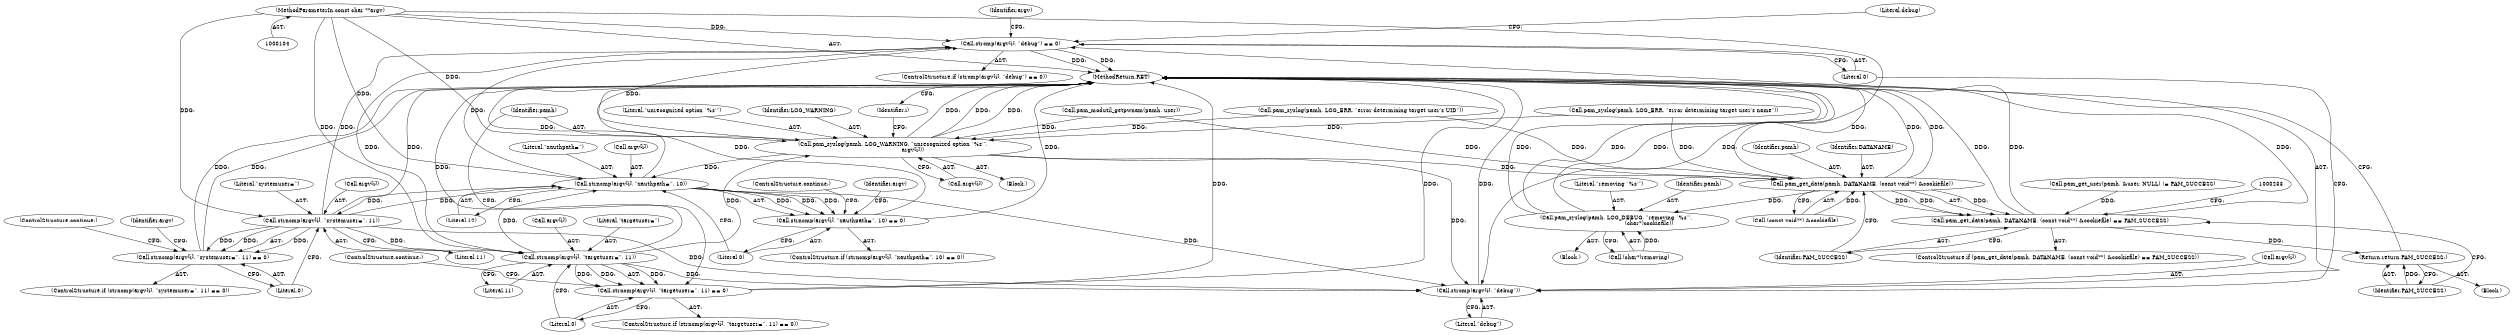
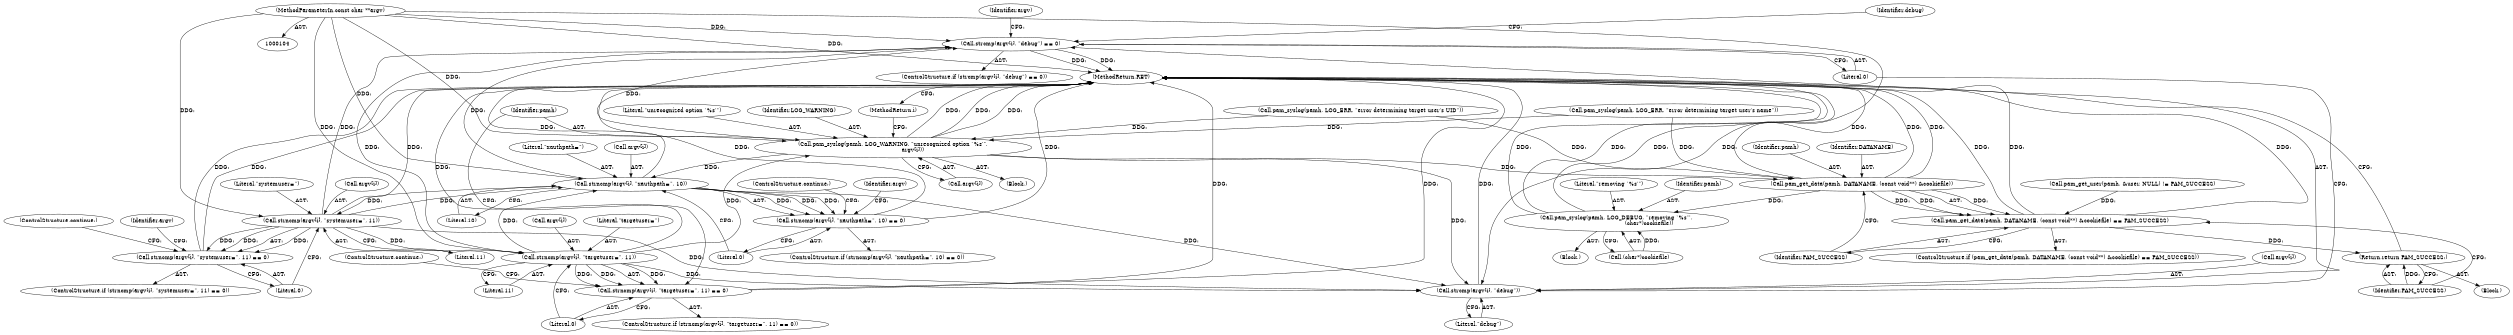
node "(Literal,debug)": label "(Literal,debug)" -> "(Identifier,debug)"
edge "1000104" -> "(MethodParameterIn,const char **argv)": reversed
edge "(MethodParameterIn,const char **argv)" -> "(MethodReturn,RET)": label "AST: " -> "DDG: "
node "(Identifier,i)": label "(Identifier,i)" -> "(MethodReturn,i)"
node "(Call,pam_modutil_getpwnam(pamh, user))": removed
node "1000233": removed
node "(Literal,12)": label "(Literal,12)" -> "(Literal,10)"
node "(Call,(const void**) &cookiefile)": removed
node "(Call,(char*)removing)": label "(Call,(char*)removing)" -> "(Call,(char*)cookiefile)"
